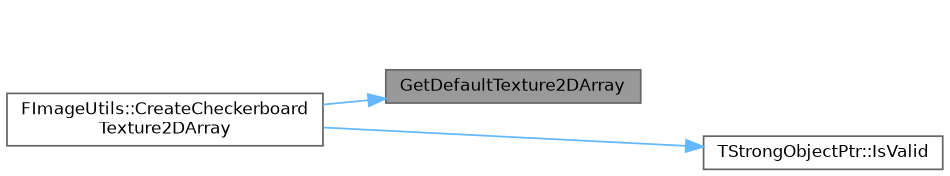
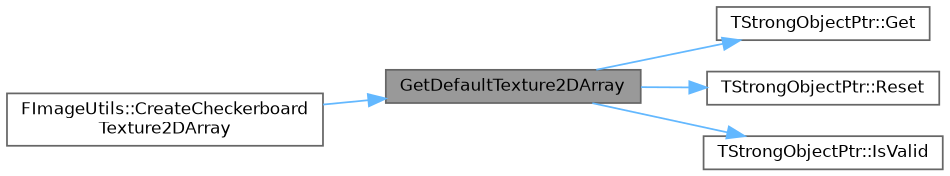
node "TStrongObjectPtr::Get": added
node "TStrongObjectPtr::Reset": added
edge "FImageUtils::CreateCheckerboard Texture2DArray" -> "TStrongObjectPtr::IsValid": now "GetDefaultTexture2DArray" -> "TStrongObjectPtr::IsValid"
